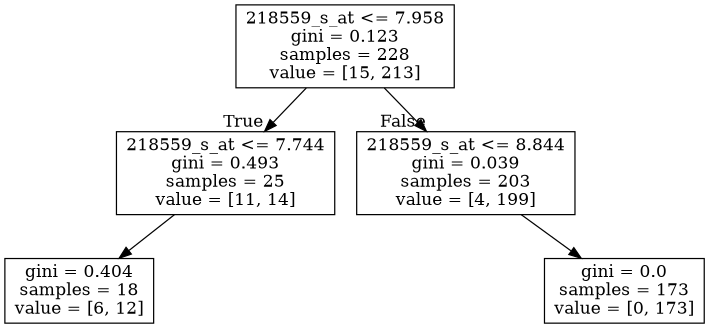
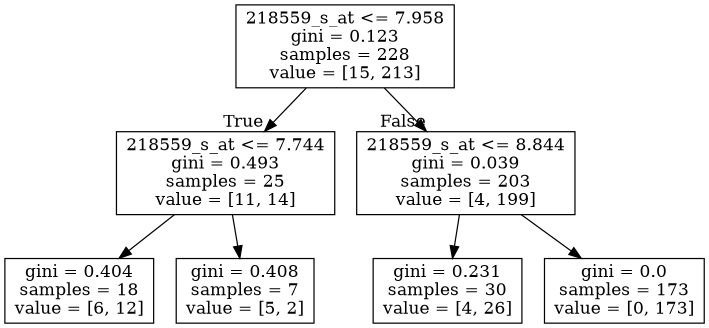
node "gini = 0.408 samples = 7 value = [5, 2]": added
node "gini = 0.231 samples = 30 value = [4, 26]": added
